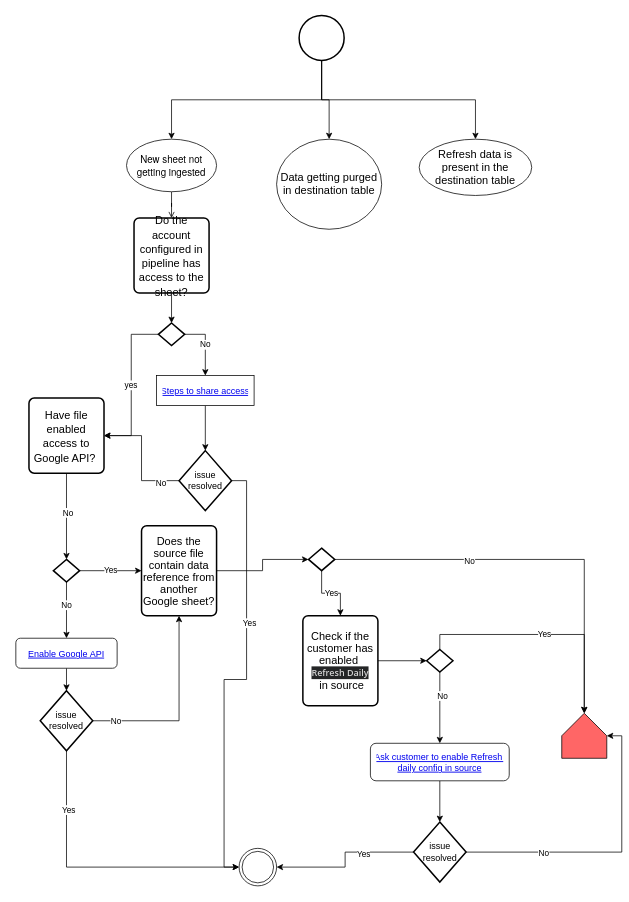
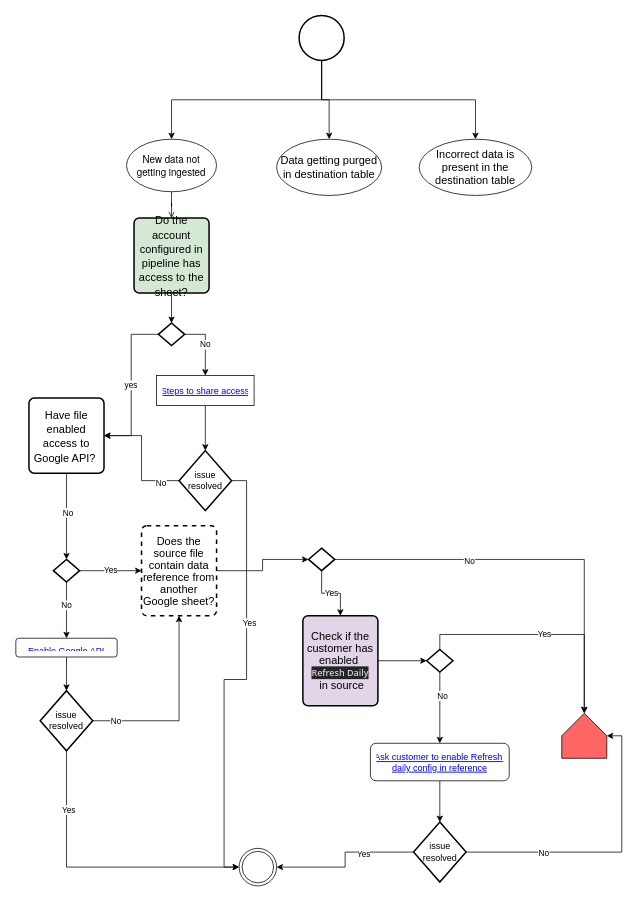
node "New sheet not getting ingested": label "New sheet not getting ingested" -> "New data not getting ingested"
node "Refresh data is present in the destination table": label "Refresh data is present in the destination table" -> "Incorrect data is present in the destination table"
node "Data getting purged in destination table": size 105x90 -> 105x56
node "Do the account configured in pipeline has access to the sheet?": fillcolor #ffffff -> #d5e8d4
node "Does the source file contain data reference from another Google sheet?": style solid -> dashed
node "Enable Google API": size 101x30 -> 101x19
node "Check if the customer has enabled Refresh Daily in source": fillcolor #ffffff -> #e1d5e7
node "Ask customer to enable Refresh daily config in source": label "Ask customer to enable Refresh daily config in source" -> "Ask customer to enable Refresh daily config in reference"
